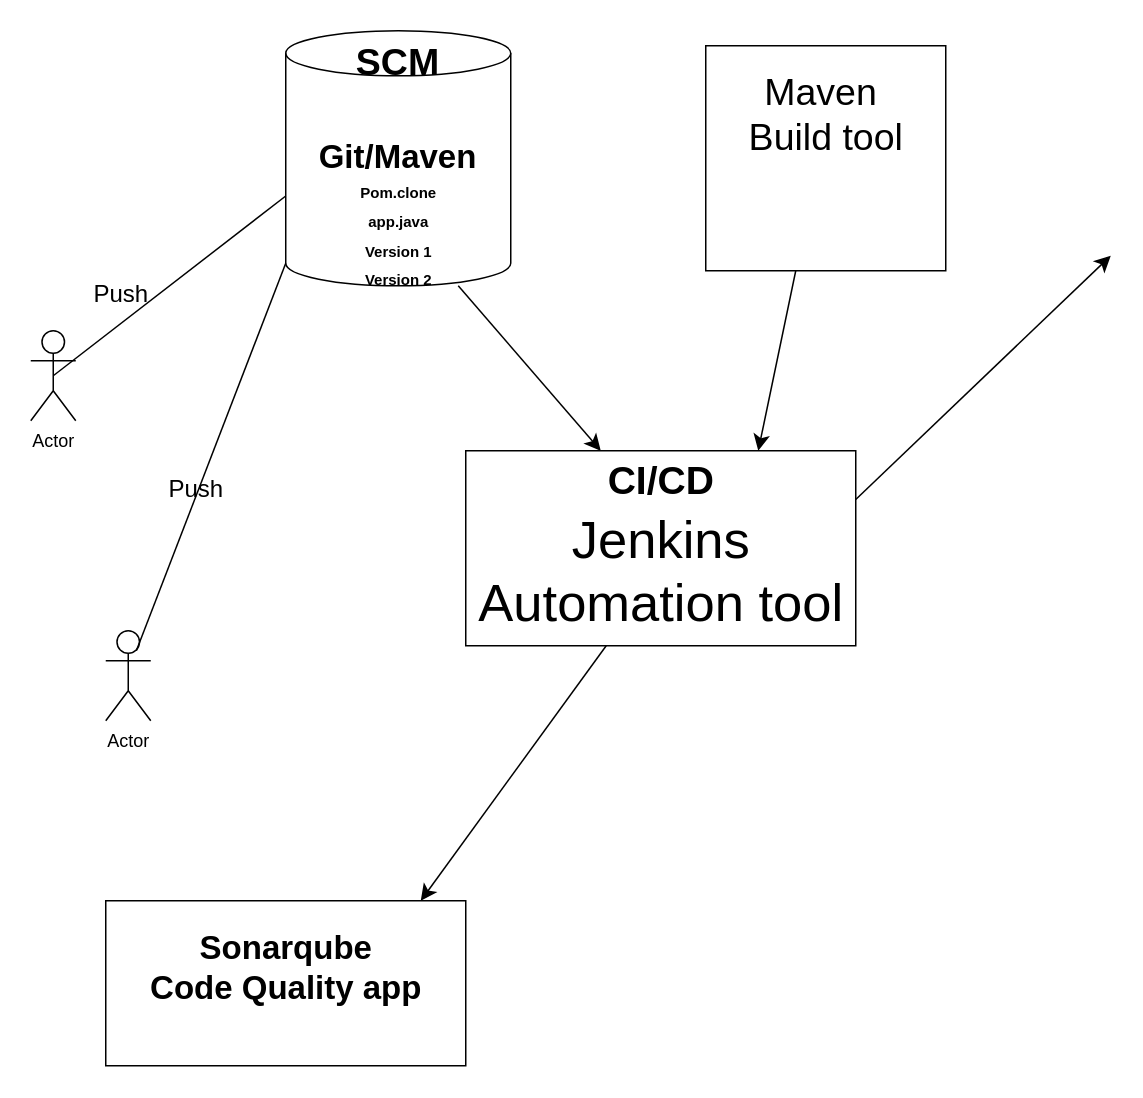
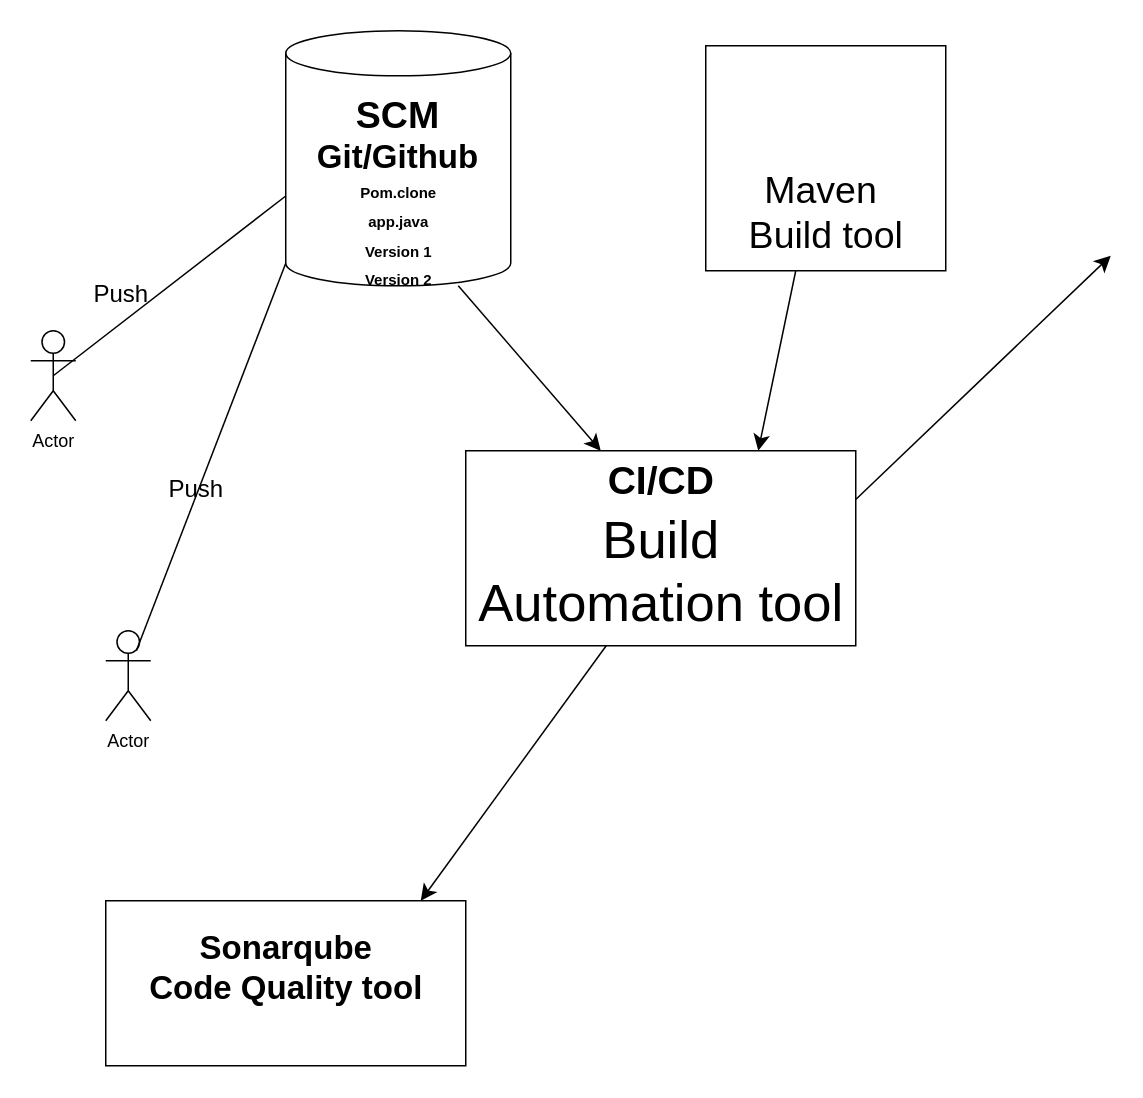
node "SCM": moved (398, 61) -> (398, 113)
node "Maven Build tool": moved (826, 113) -> (826, 211)
node "Git/Maven": label "Git/Maven" -> "Git/Github"
node "JenkinsAutomation tool": label "JenkinsAutomation tool" -> "BuildAutomation tool"
node "Sonarqube Code Quality app": label "Sonarqube Code Quality app" -> "Sonarqube Code Quality tool"
